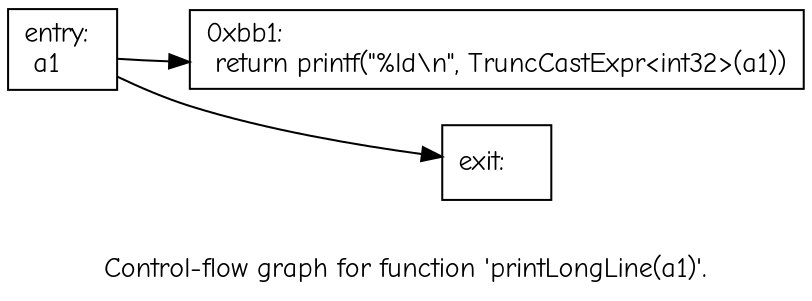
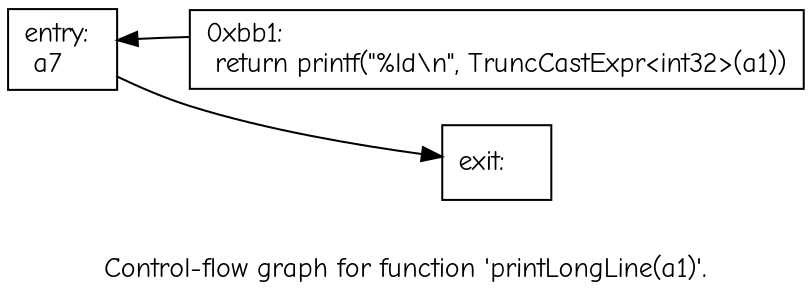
edge "entry:" -> "0xbb1:": reversed
node "entry:": text "a1" -> "a7"
